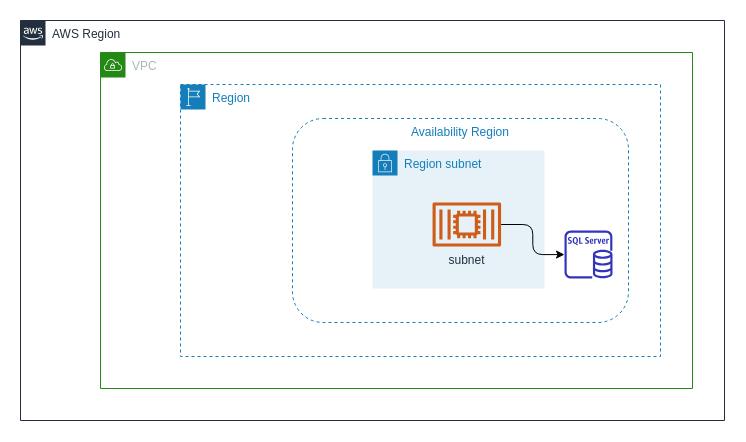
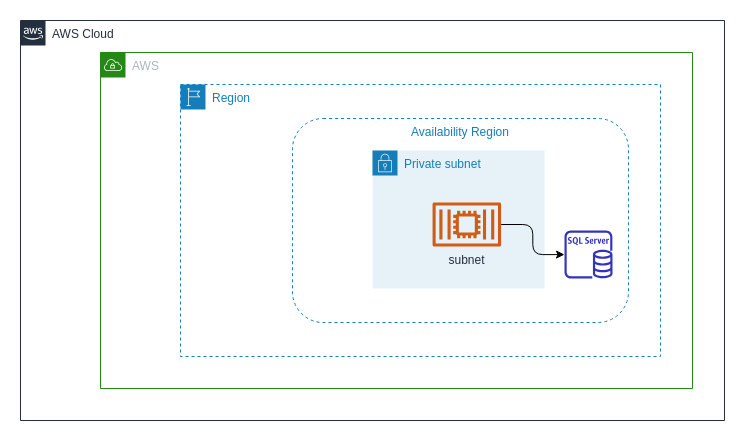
node "AWS Region": label "AWS Region" -> "AWS Cloud"
node "VPC": label "VPC" -> "AWS"
node "Region subnet": label "Region subnet" -> "Private subnet"
